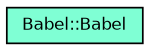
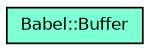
node "Babel::Babel": label "Babel::Babel" -> "Babel::Buffer"
